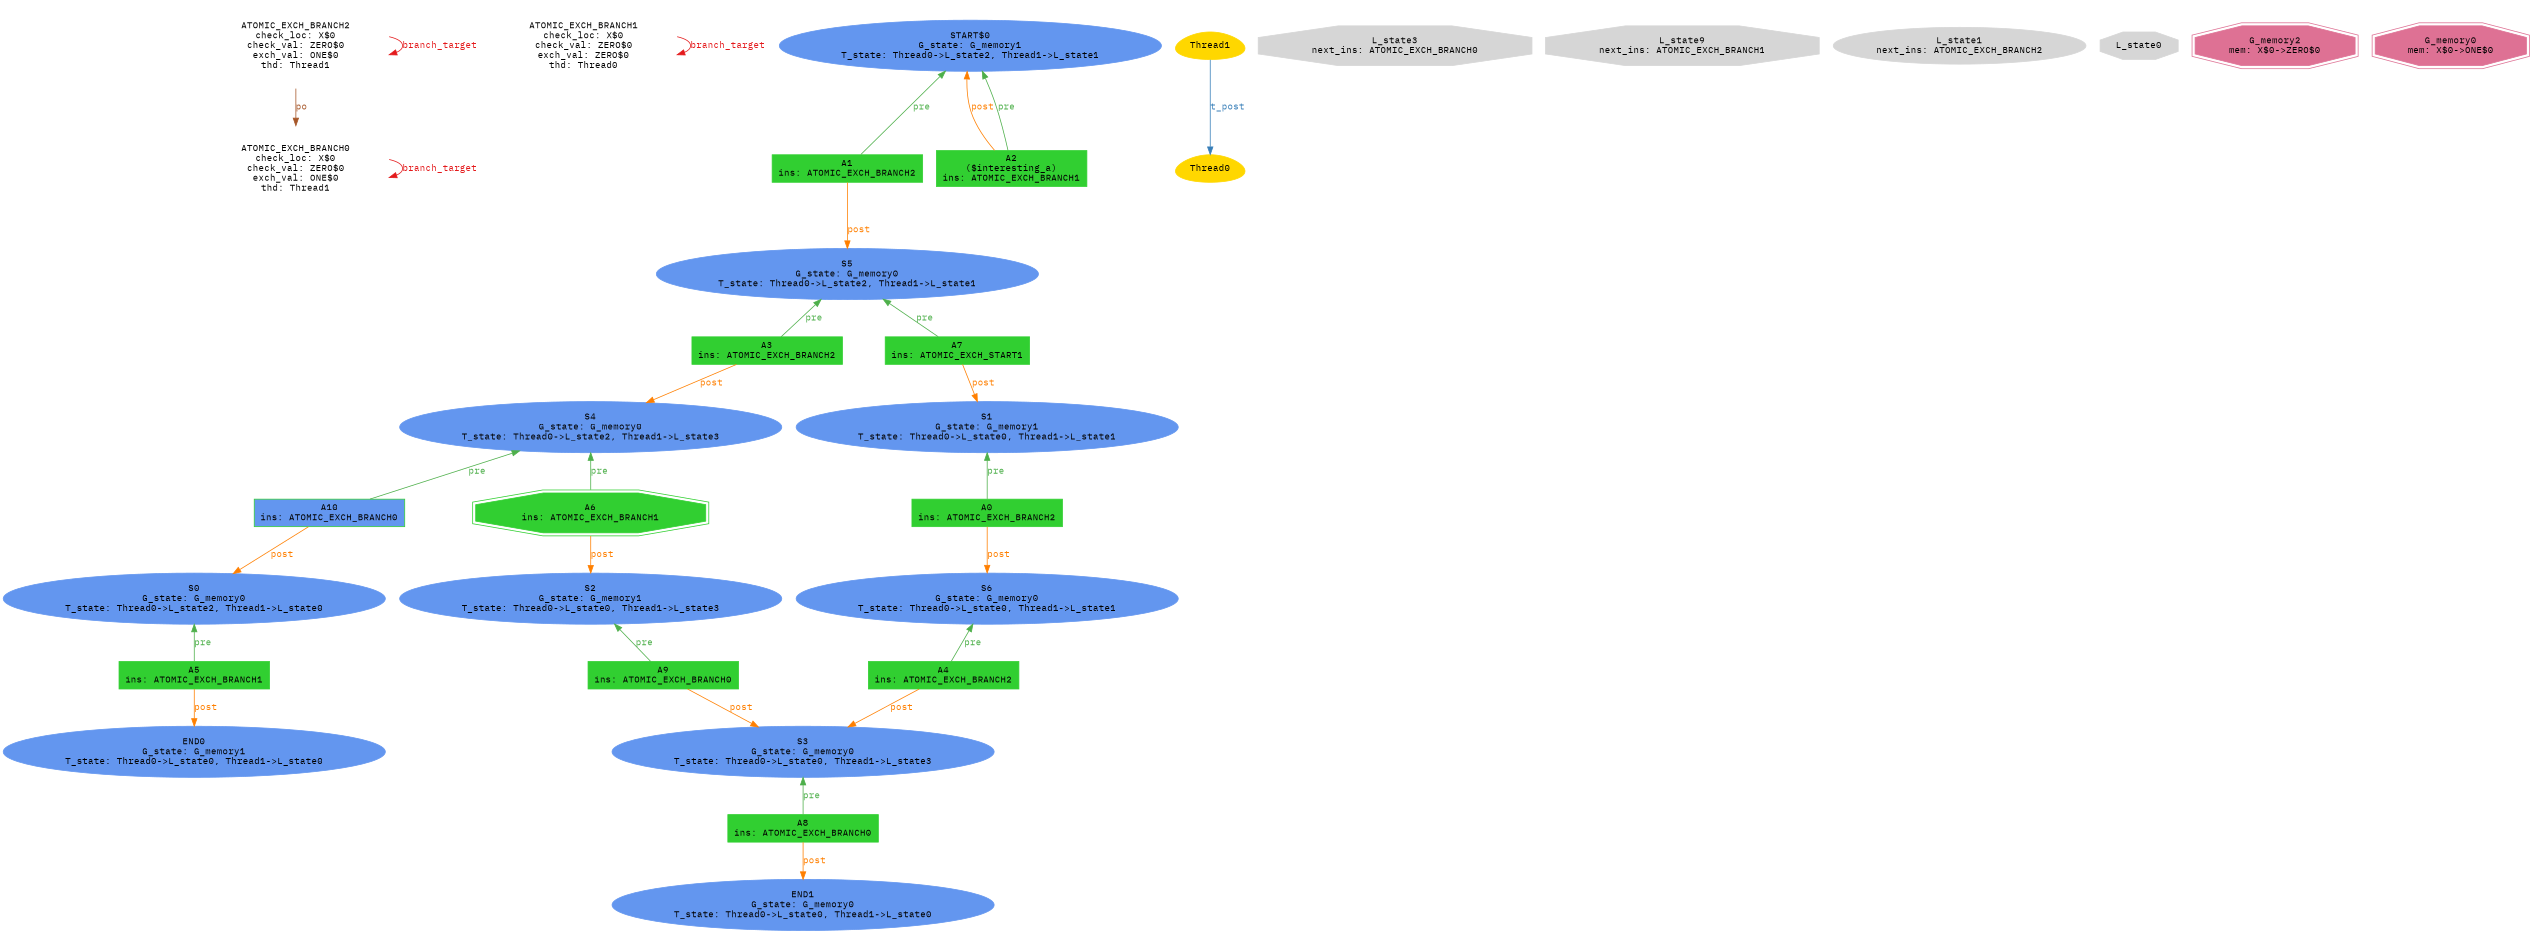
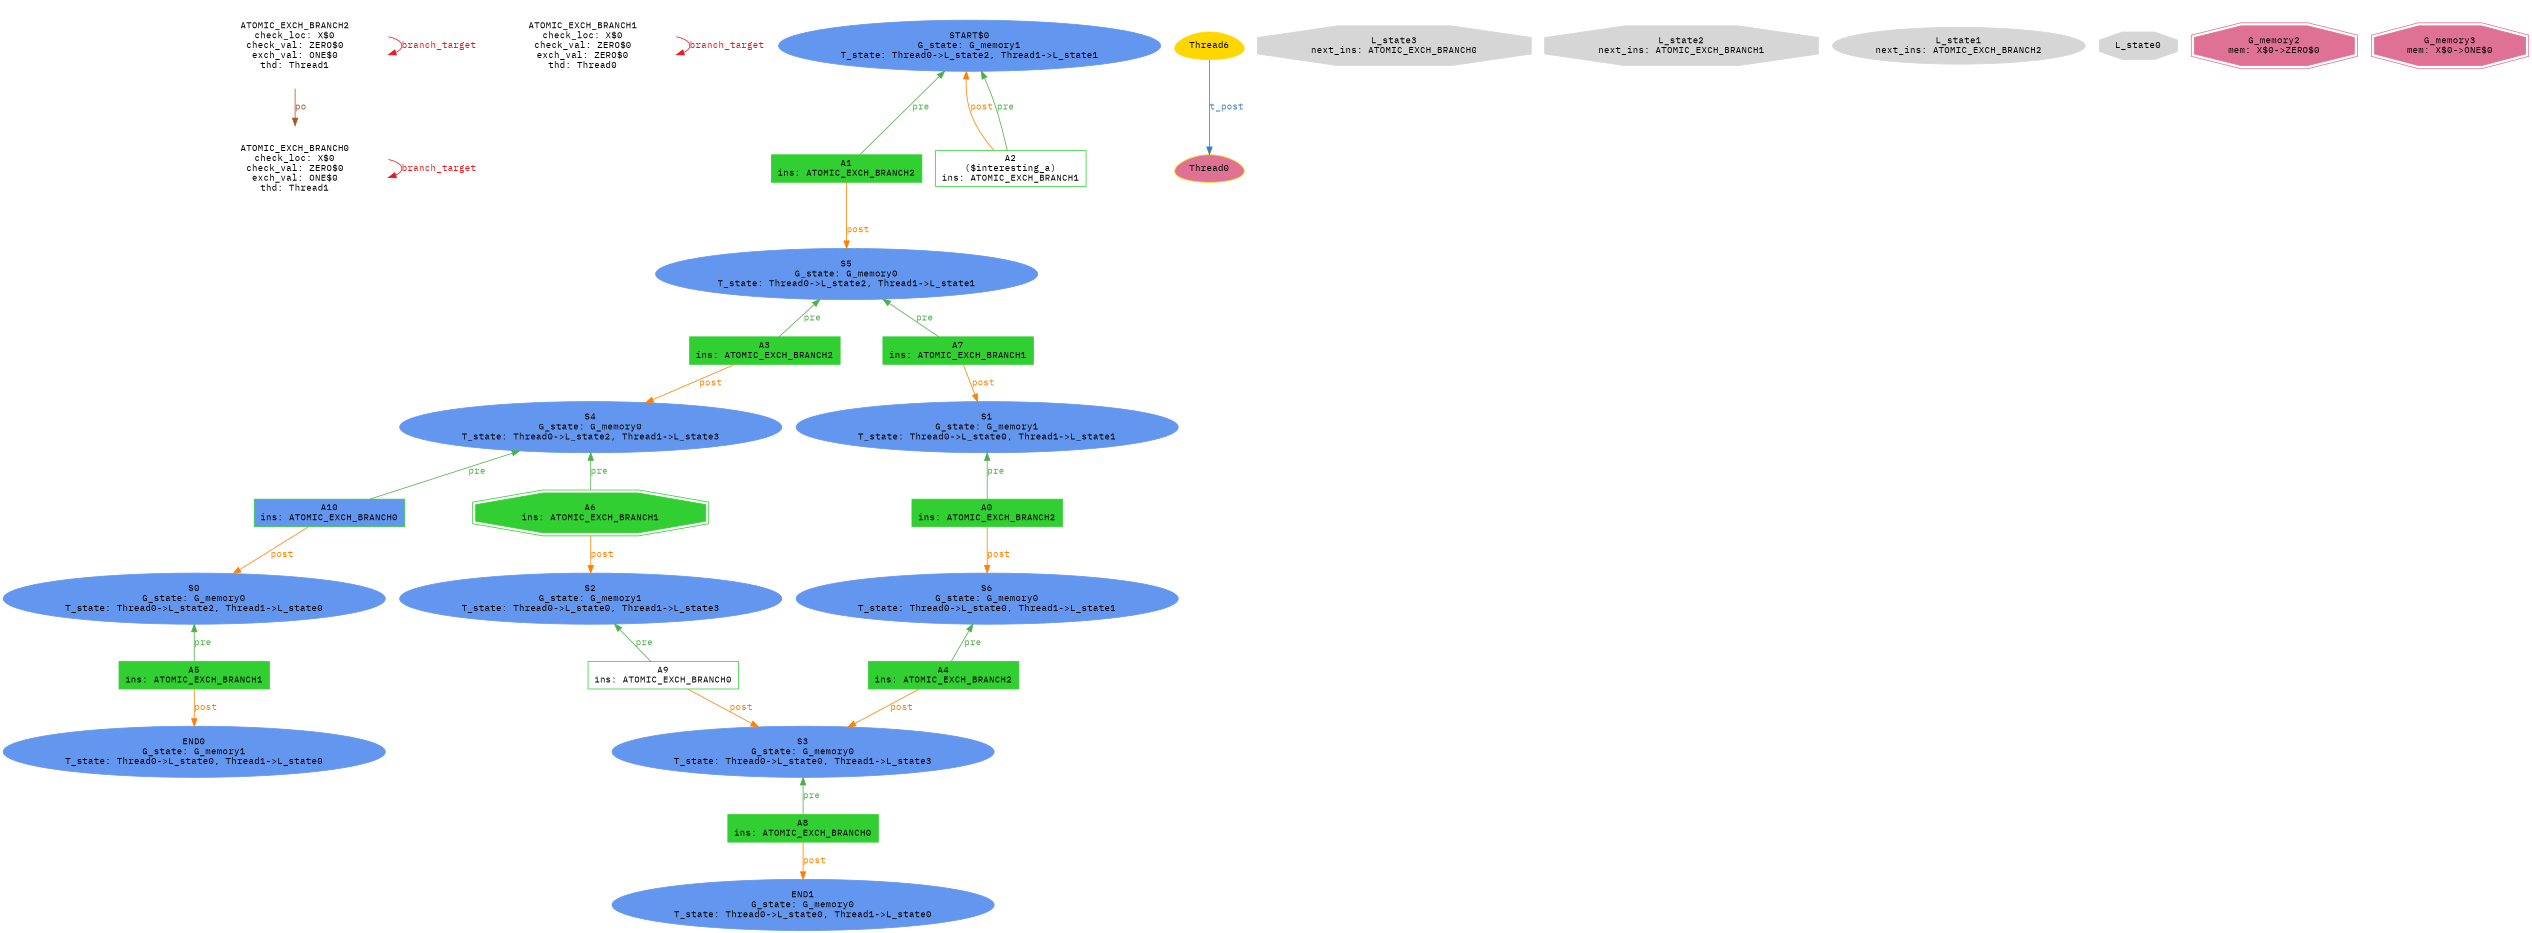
node "Thread1": label "Thread1" -> "Thread6"
node "L_state9 next_ins: ATOMIC_EXCH_BRANCH1": label "L_state9 next_ins: ATOMIC_EXCH_BRANCH1" -> "L_state2 next_ins: ATOMIC_EXCH_BRANCH1"
node "G_memory0 mem: X$0->ONE$0": label "G_memory0 mem: X$0->ONE$0" -> "G_memory3 mem: X$0->ONE$0"
node "A2 ($interesting_a) ins: ATOMIC_EXCH_BRANCH1": fillcolor #31cf31 -> #ffffff
node "Thread0": fillcolor #ffd700 -> #de7194
node "A7 ins: ATOMIC_EXCH_START1": label "A7 ins: ATOMIC_EXCH_START1" -> "A7 ins: ATOMIC_EXCH_BRANCH1"
node "A9 ins: ATOMIC_EXCH_BRANCH0": fillcolor #31cf31 -> #ffffff
